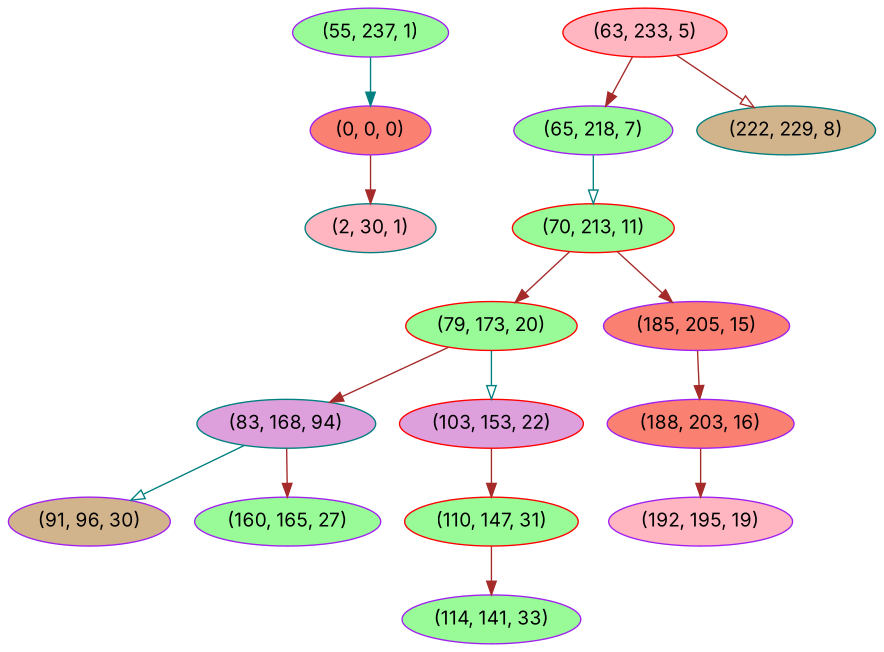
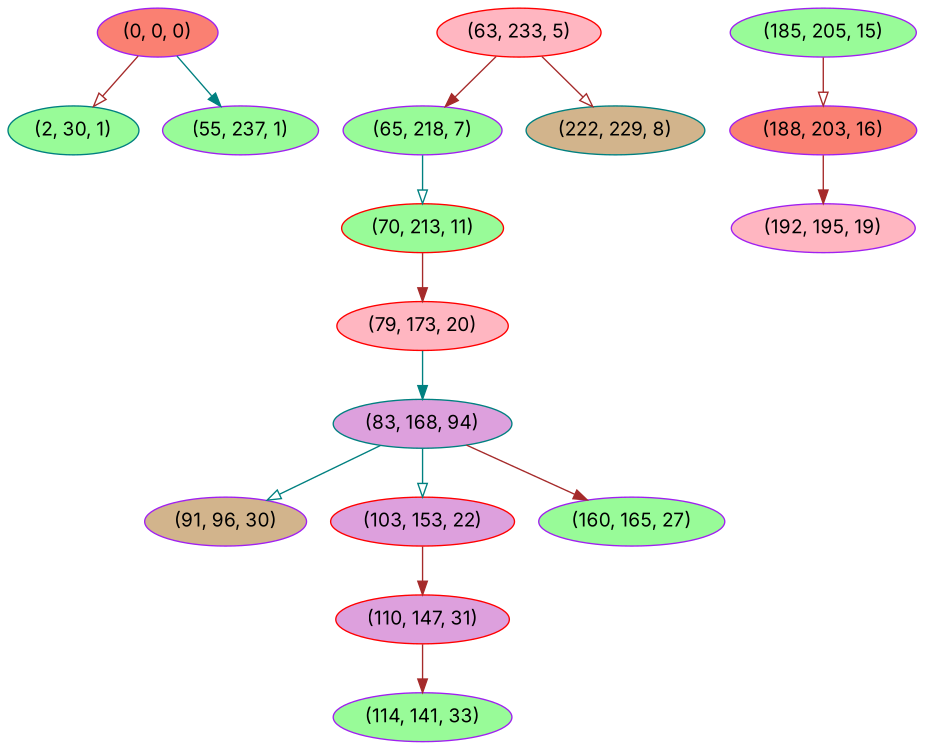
edge "(55, 237, 1)" -> "(0, 0, 0)": reversed
edge "(0, 0, 0)" -> "(2, 30, 1)": arrowhead normal -> onormal
node "(2, 30, 1)": fillcolor lightpink -> palegreen
edge "(70, 213, 11)" -> "(185, 205, 15)": removed
node "(79, 173, 20)": fillcolor palegreen -> lightpink
node "(185, 205, 15)": fillcolor salmon -> palegreen
edge "(79, 173, 20)" -> "(103, 153, 22)": now "(83, 168, 94)" -> "(103, 153, 22)"
edge "(185, 205, 15)" -> "(188, 203, 16)": arrowhead normal -> onormal
edge "(79, 173, 20)" -> "(83, 168, 94)": color brown -> teal
node "(110, 147, 31)": fillcolor palegreen -> plum
